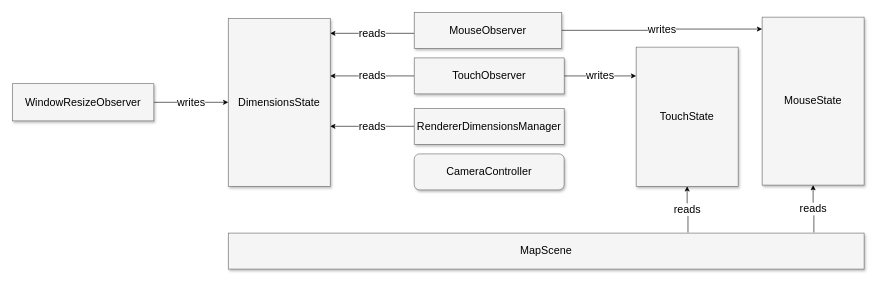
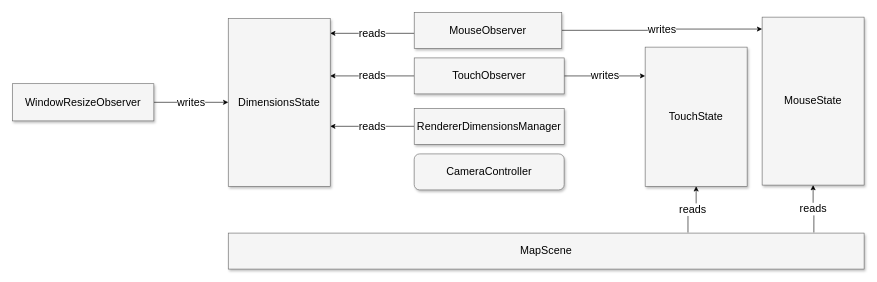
node "TouchState": moved (687, 117) -> (696, 117)
